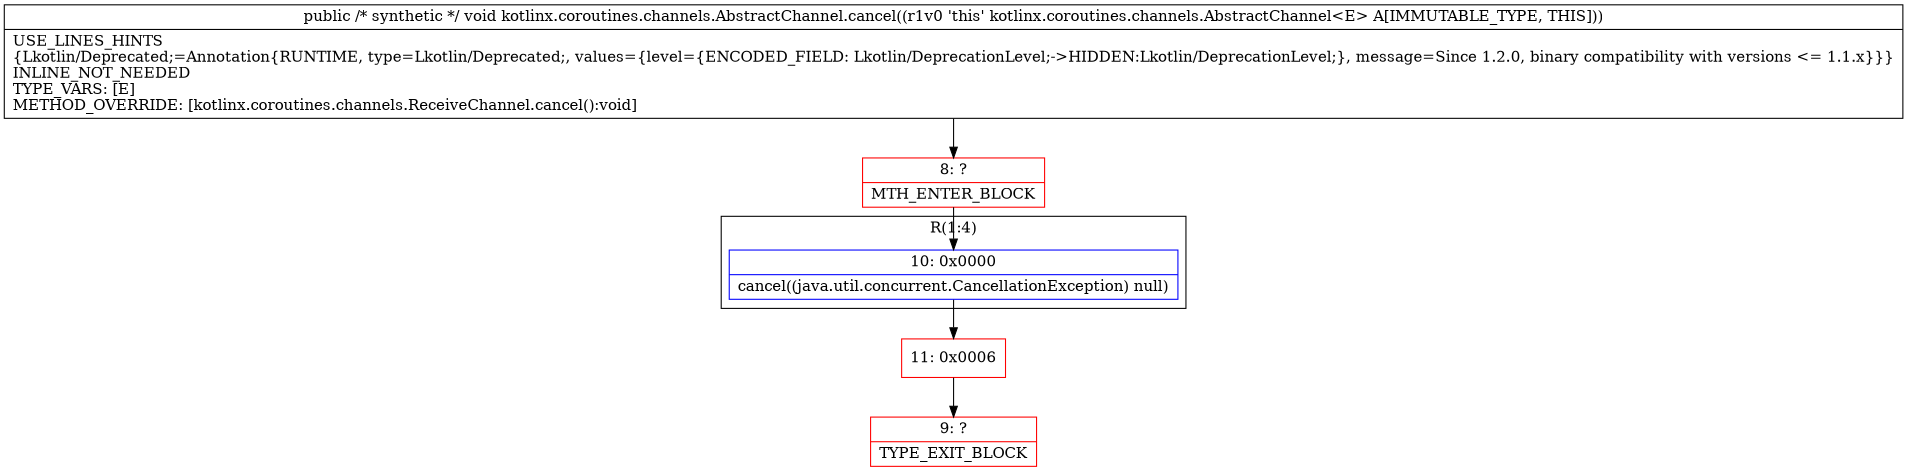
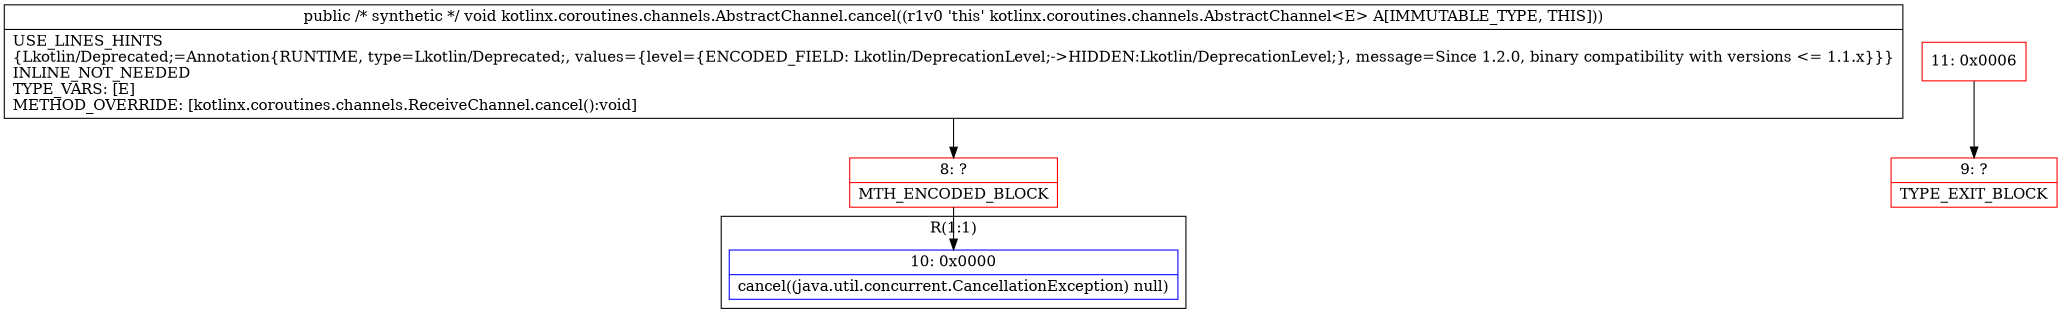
node "8: ?": text "MTH_ENTER_BLOCK" -> "MTH_ENCODED_BLOCK"
cluster "R(1:4)": label "R(1:4)" -> "R(1:1)"
edge "10: 0x0000" -> "11: 0x0006": removed
